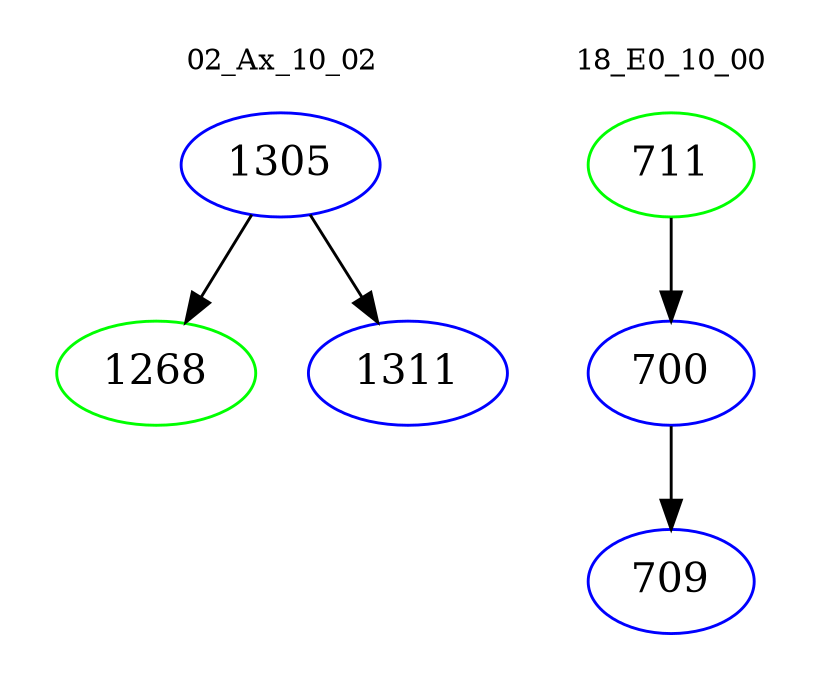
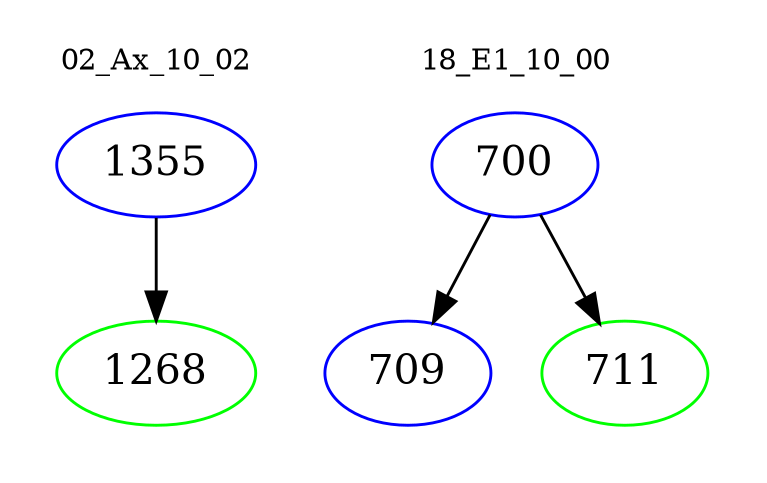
cluster "18_E0_10_00": label "18_E0_10_00" -> "18_E1_10_00"
node "1305": label "1305" -> "1355"
edge "711" -> "700": reversed
node "1311": removed
